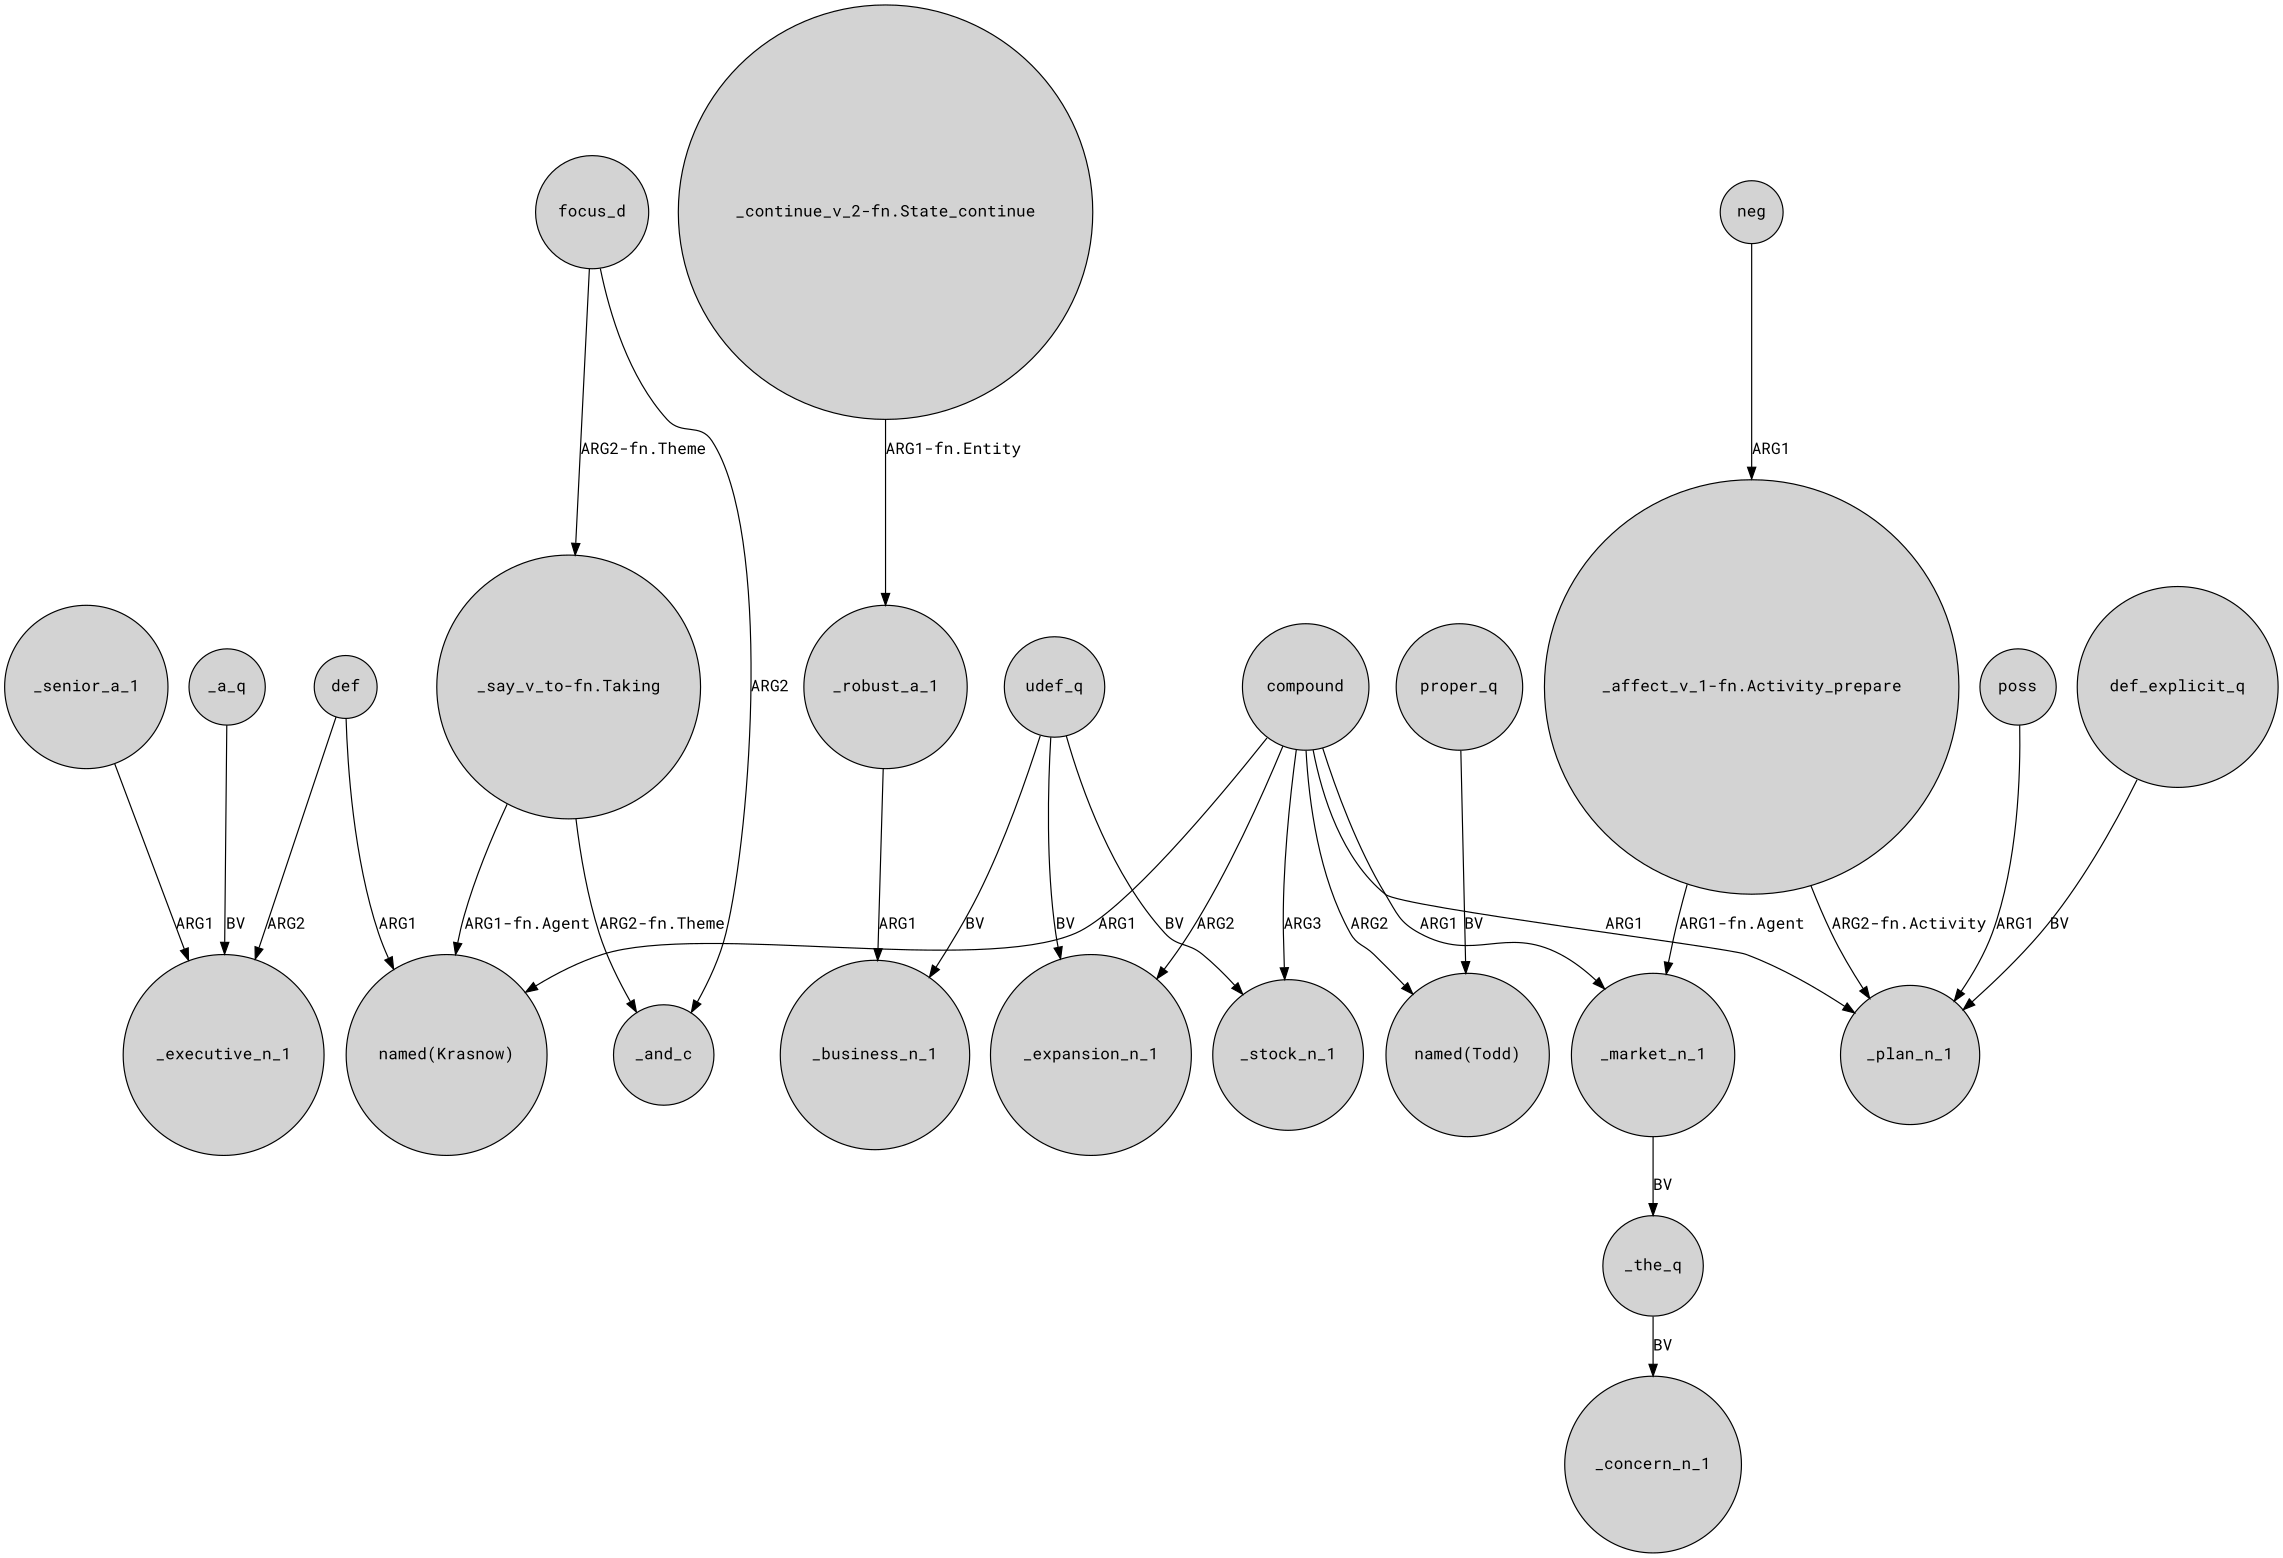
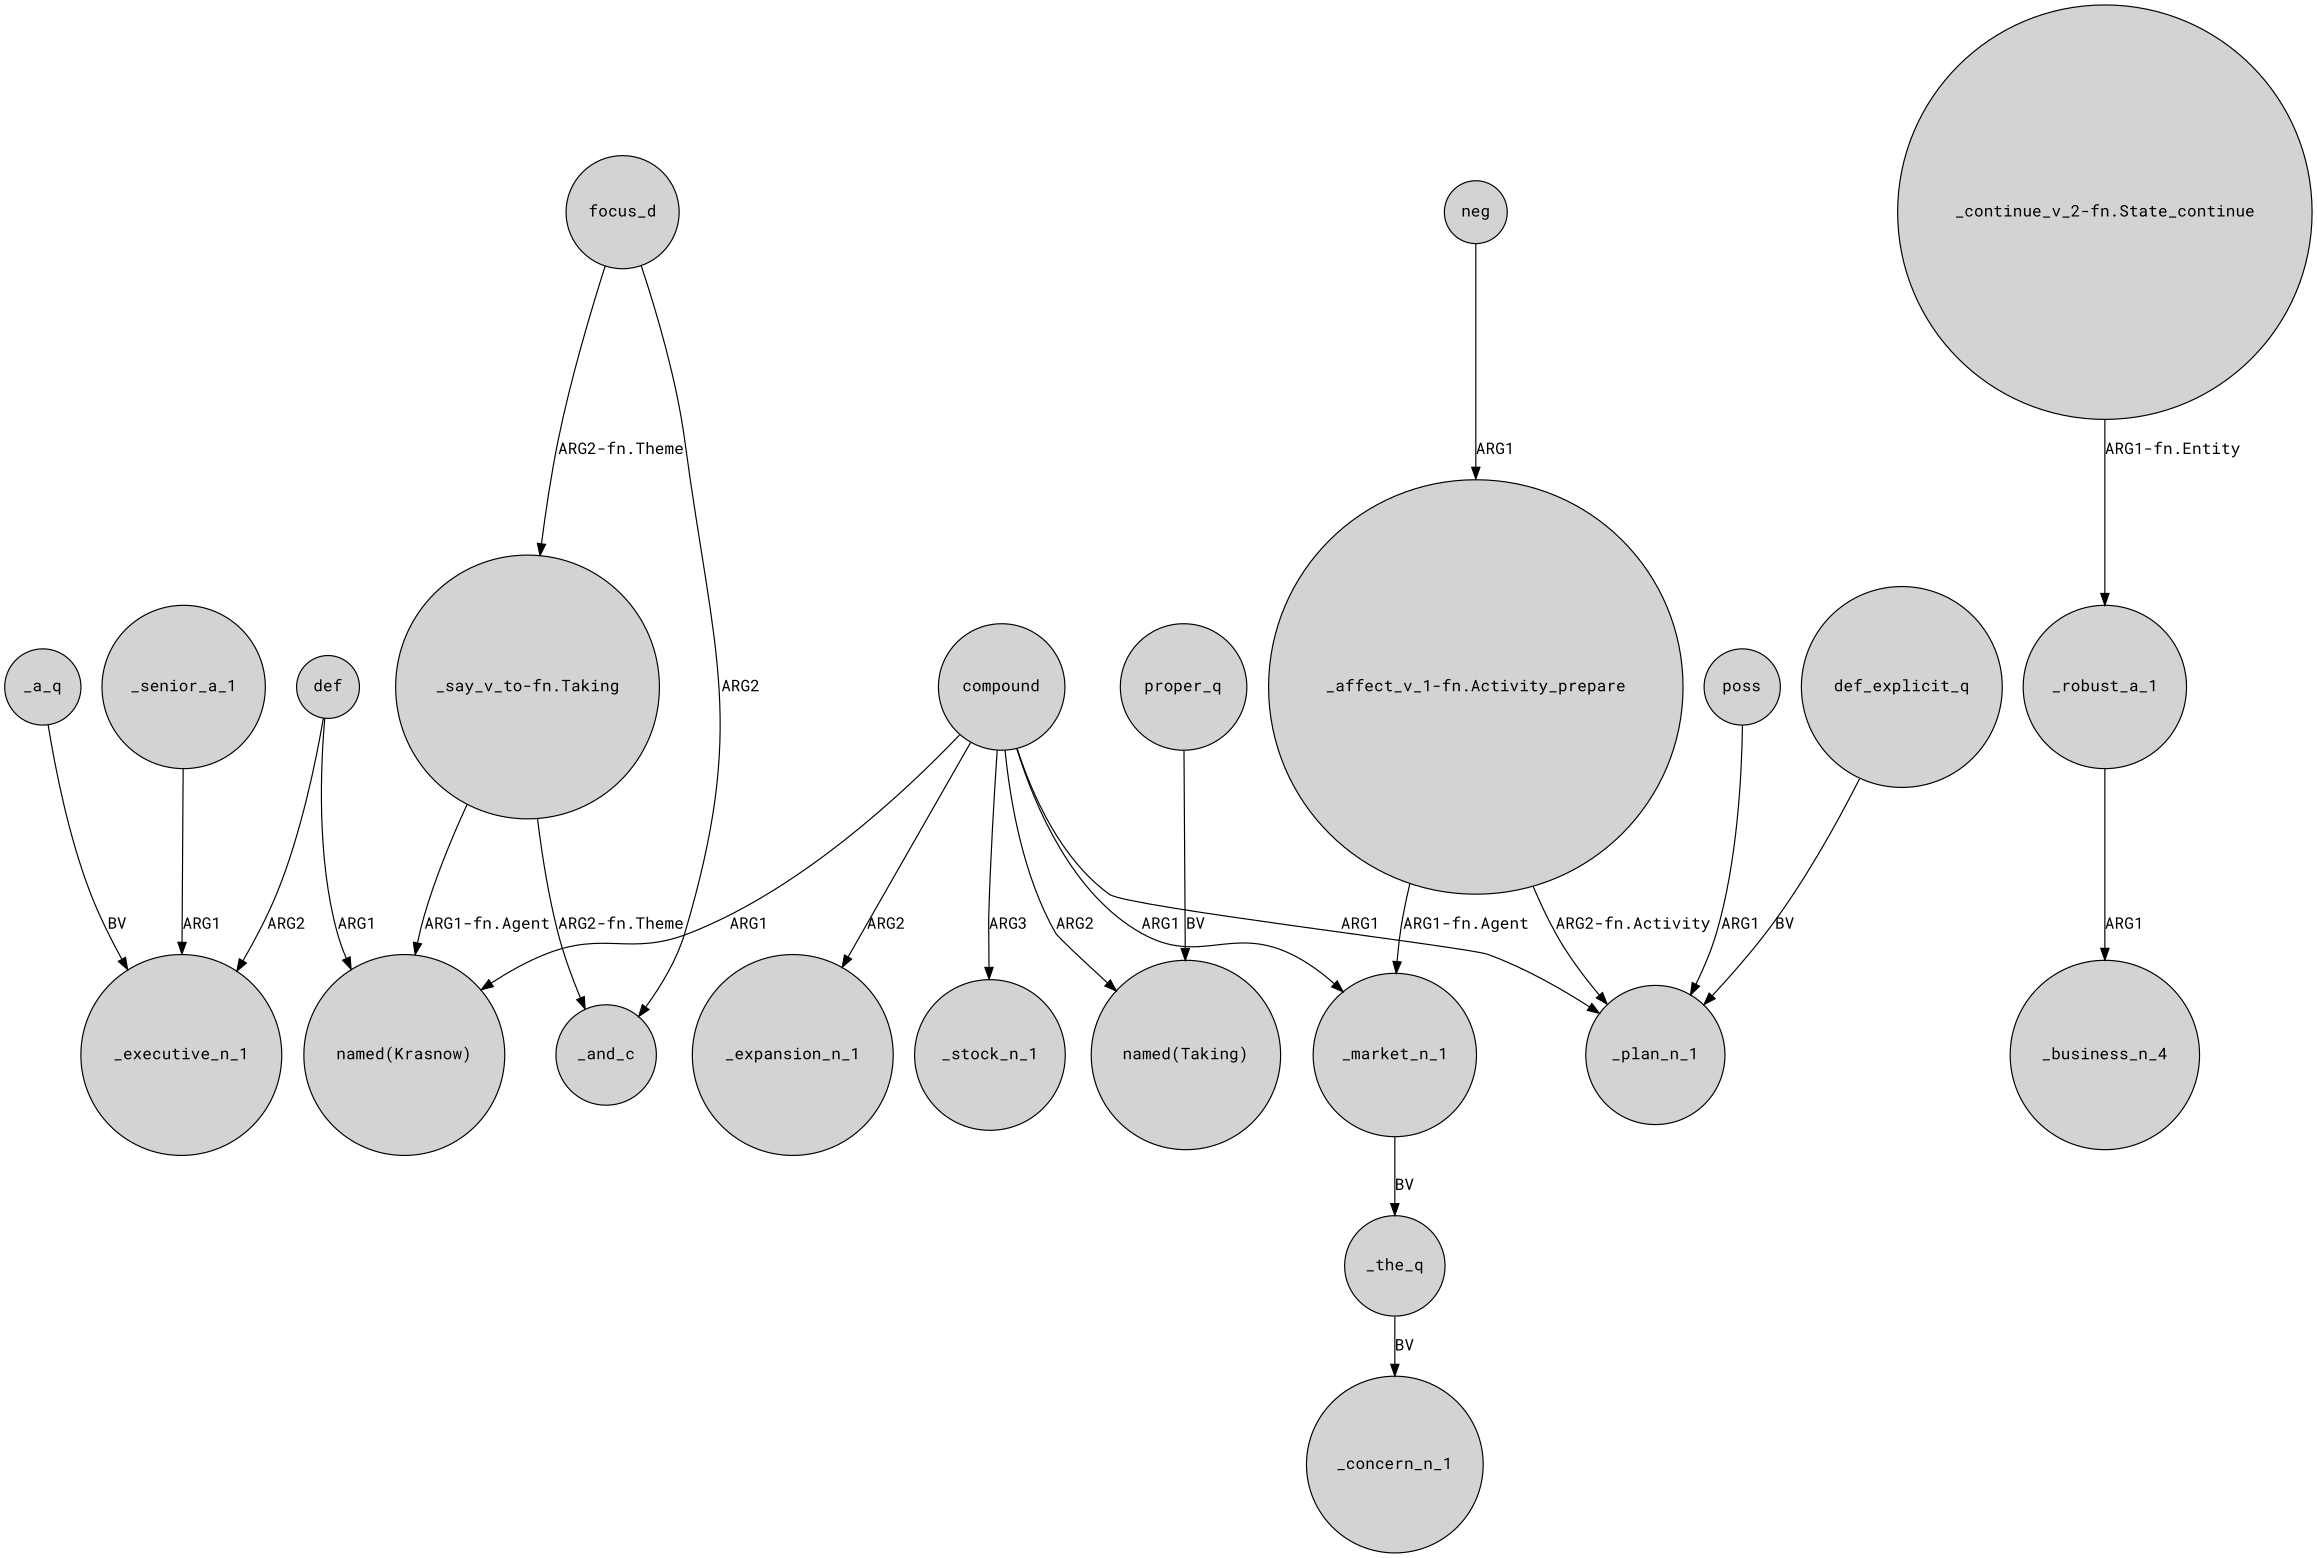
node "udef_q": removed
node "_business_n_1": label "_business_n_1" -> "_business_n_4"
node "named(Todd)": label "named(Todd)" -> "named(Taking)"
